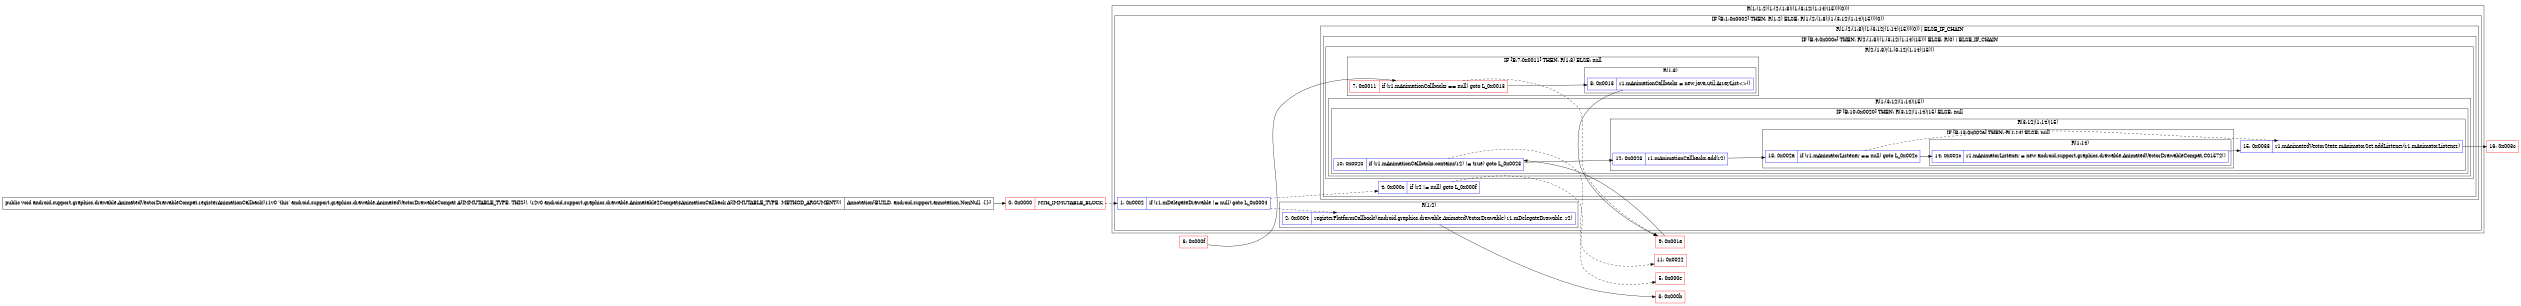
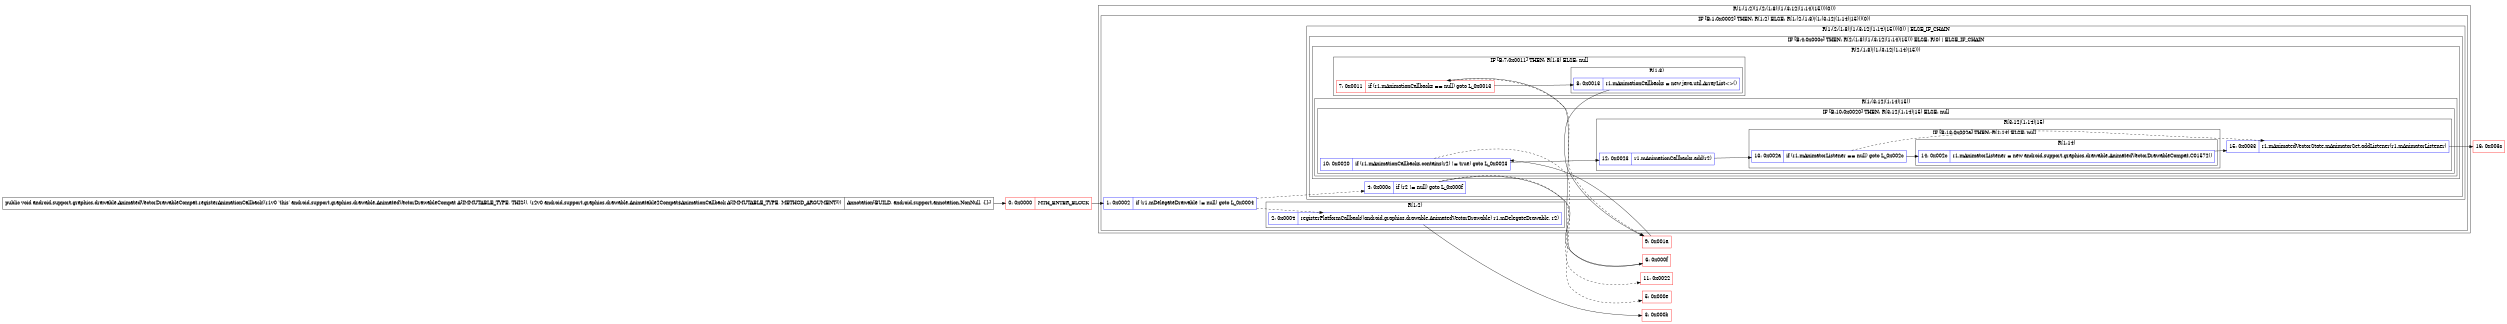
edge "4: 0x000c" -> "6: 0x000f": added
node "0: 0x0000": text "MTH_IMMUTABLE_BLOCK" -> "MTH_ENTER_BLOCK"
edge "0: 0x0000" -> "1: 0x0002": style dashed -> solid
